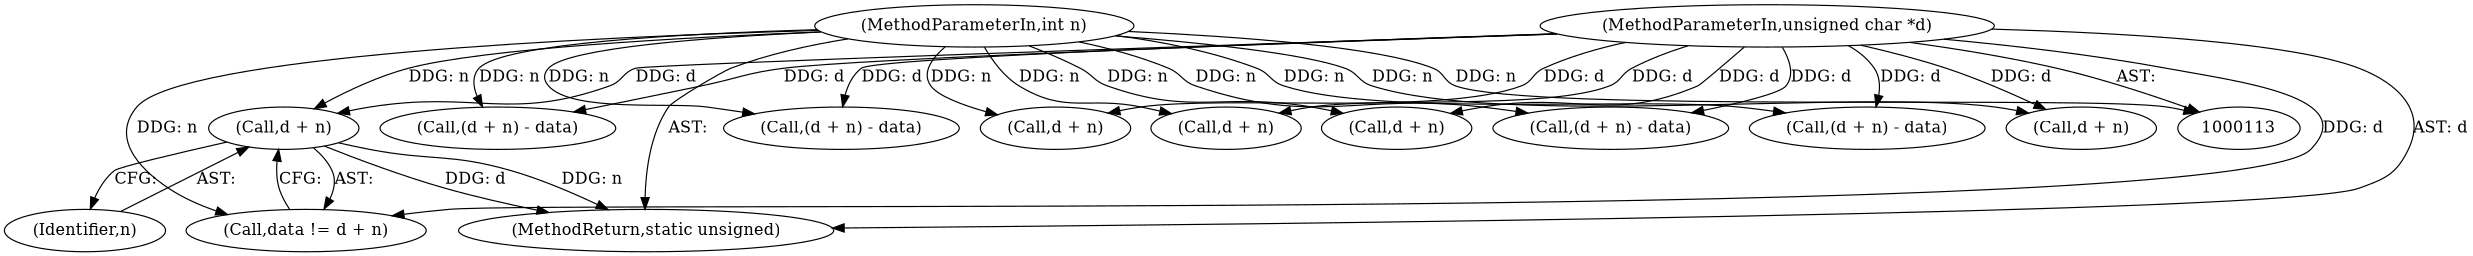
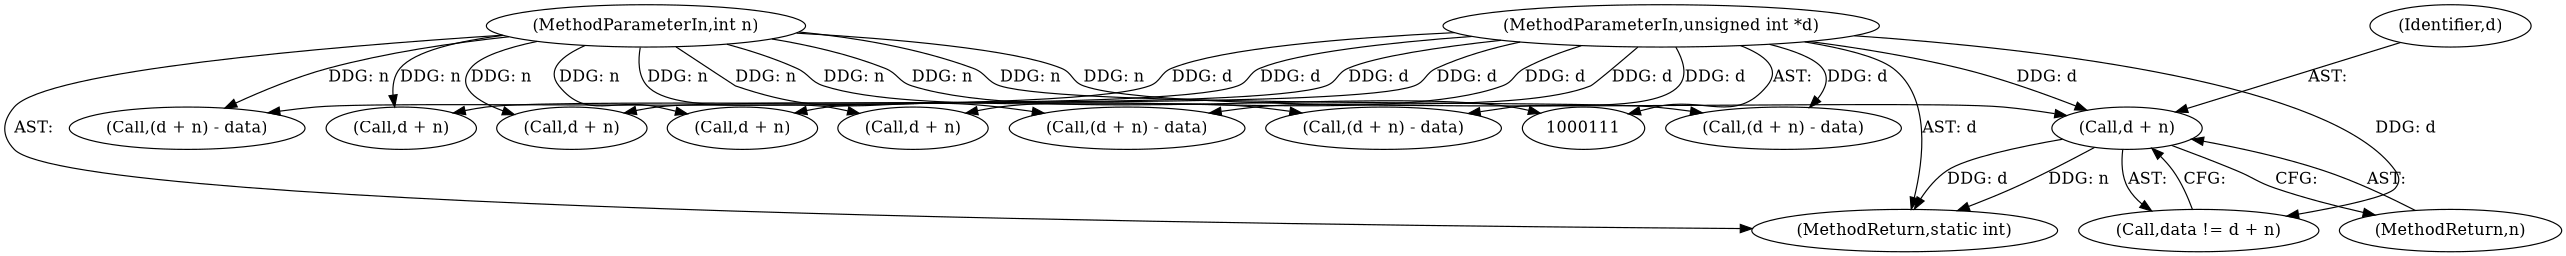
node "(MethodParameterIn,unsigned char *d)": label "(MethodParameterIn,unsigned char *d)" -> "(MethodParameterIn,unsigned int *d)"
node "(Identifier,d)": added
edge "(MethodParameterIn,int n)" -> "(Call,data != d + n)": removed, label "DDG: n"
node "1000113": label "1000113" -> "1000111"
node "(Identifier,n)": label "(Identifier,n)" -> "(MethodReturn,n)"
node "(MethodReturn,static unsigned)": label "(MethodReturn,static unsigned)" -> "(MethodReturn,static int)"
